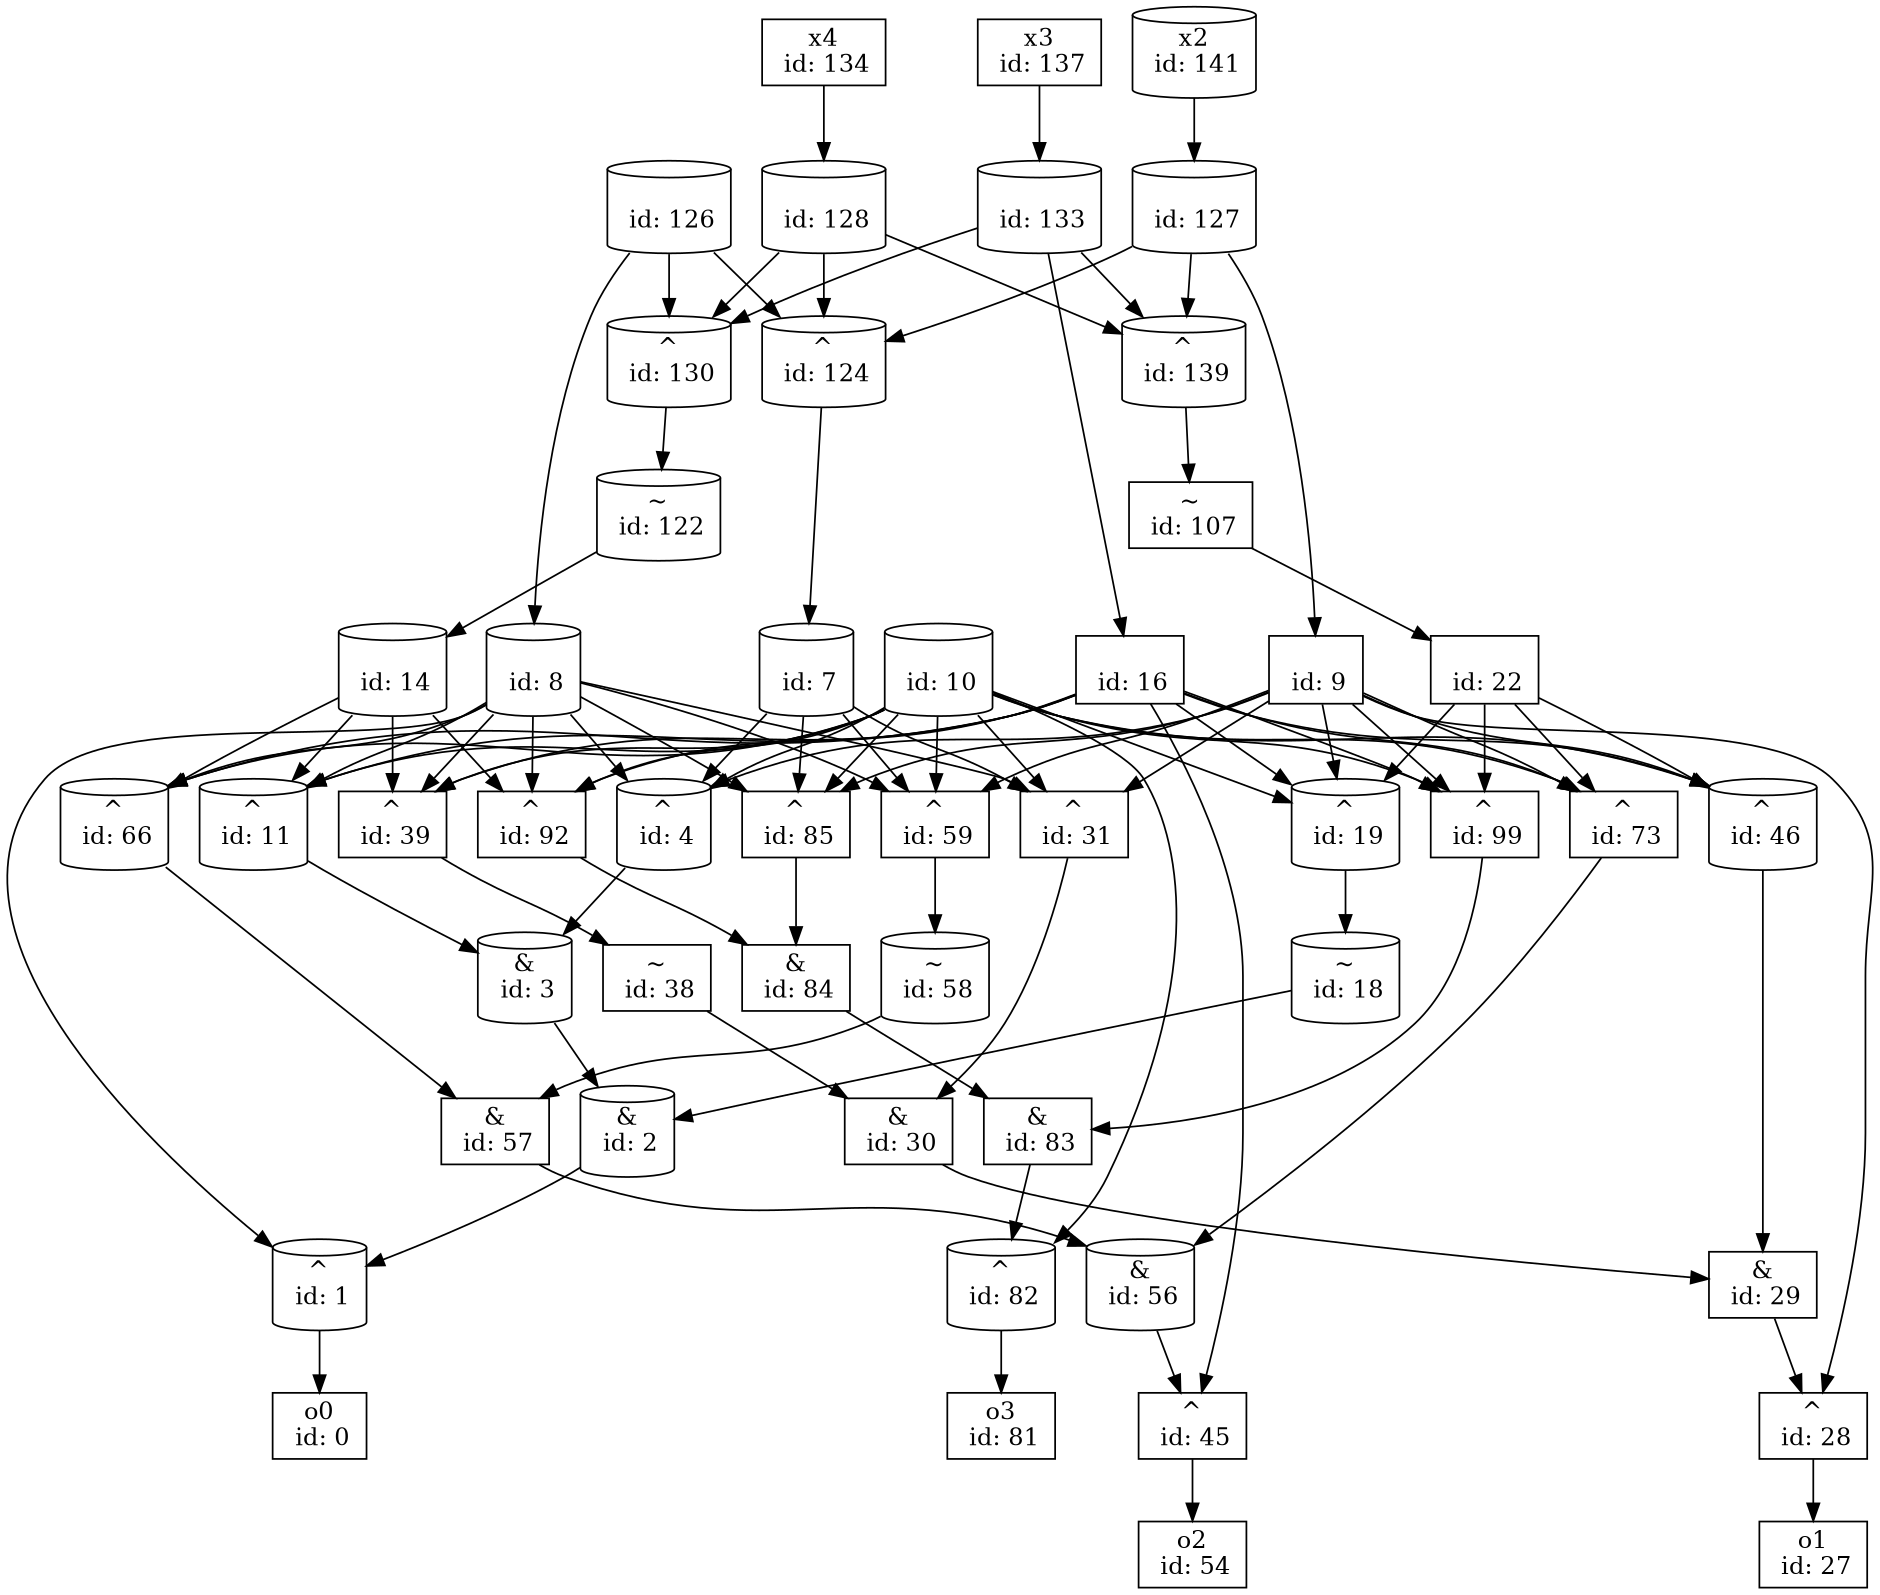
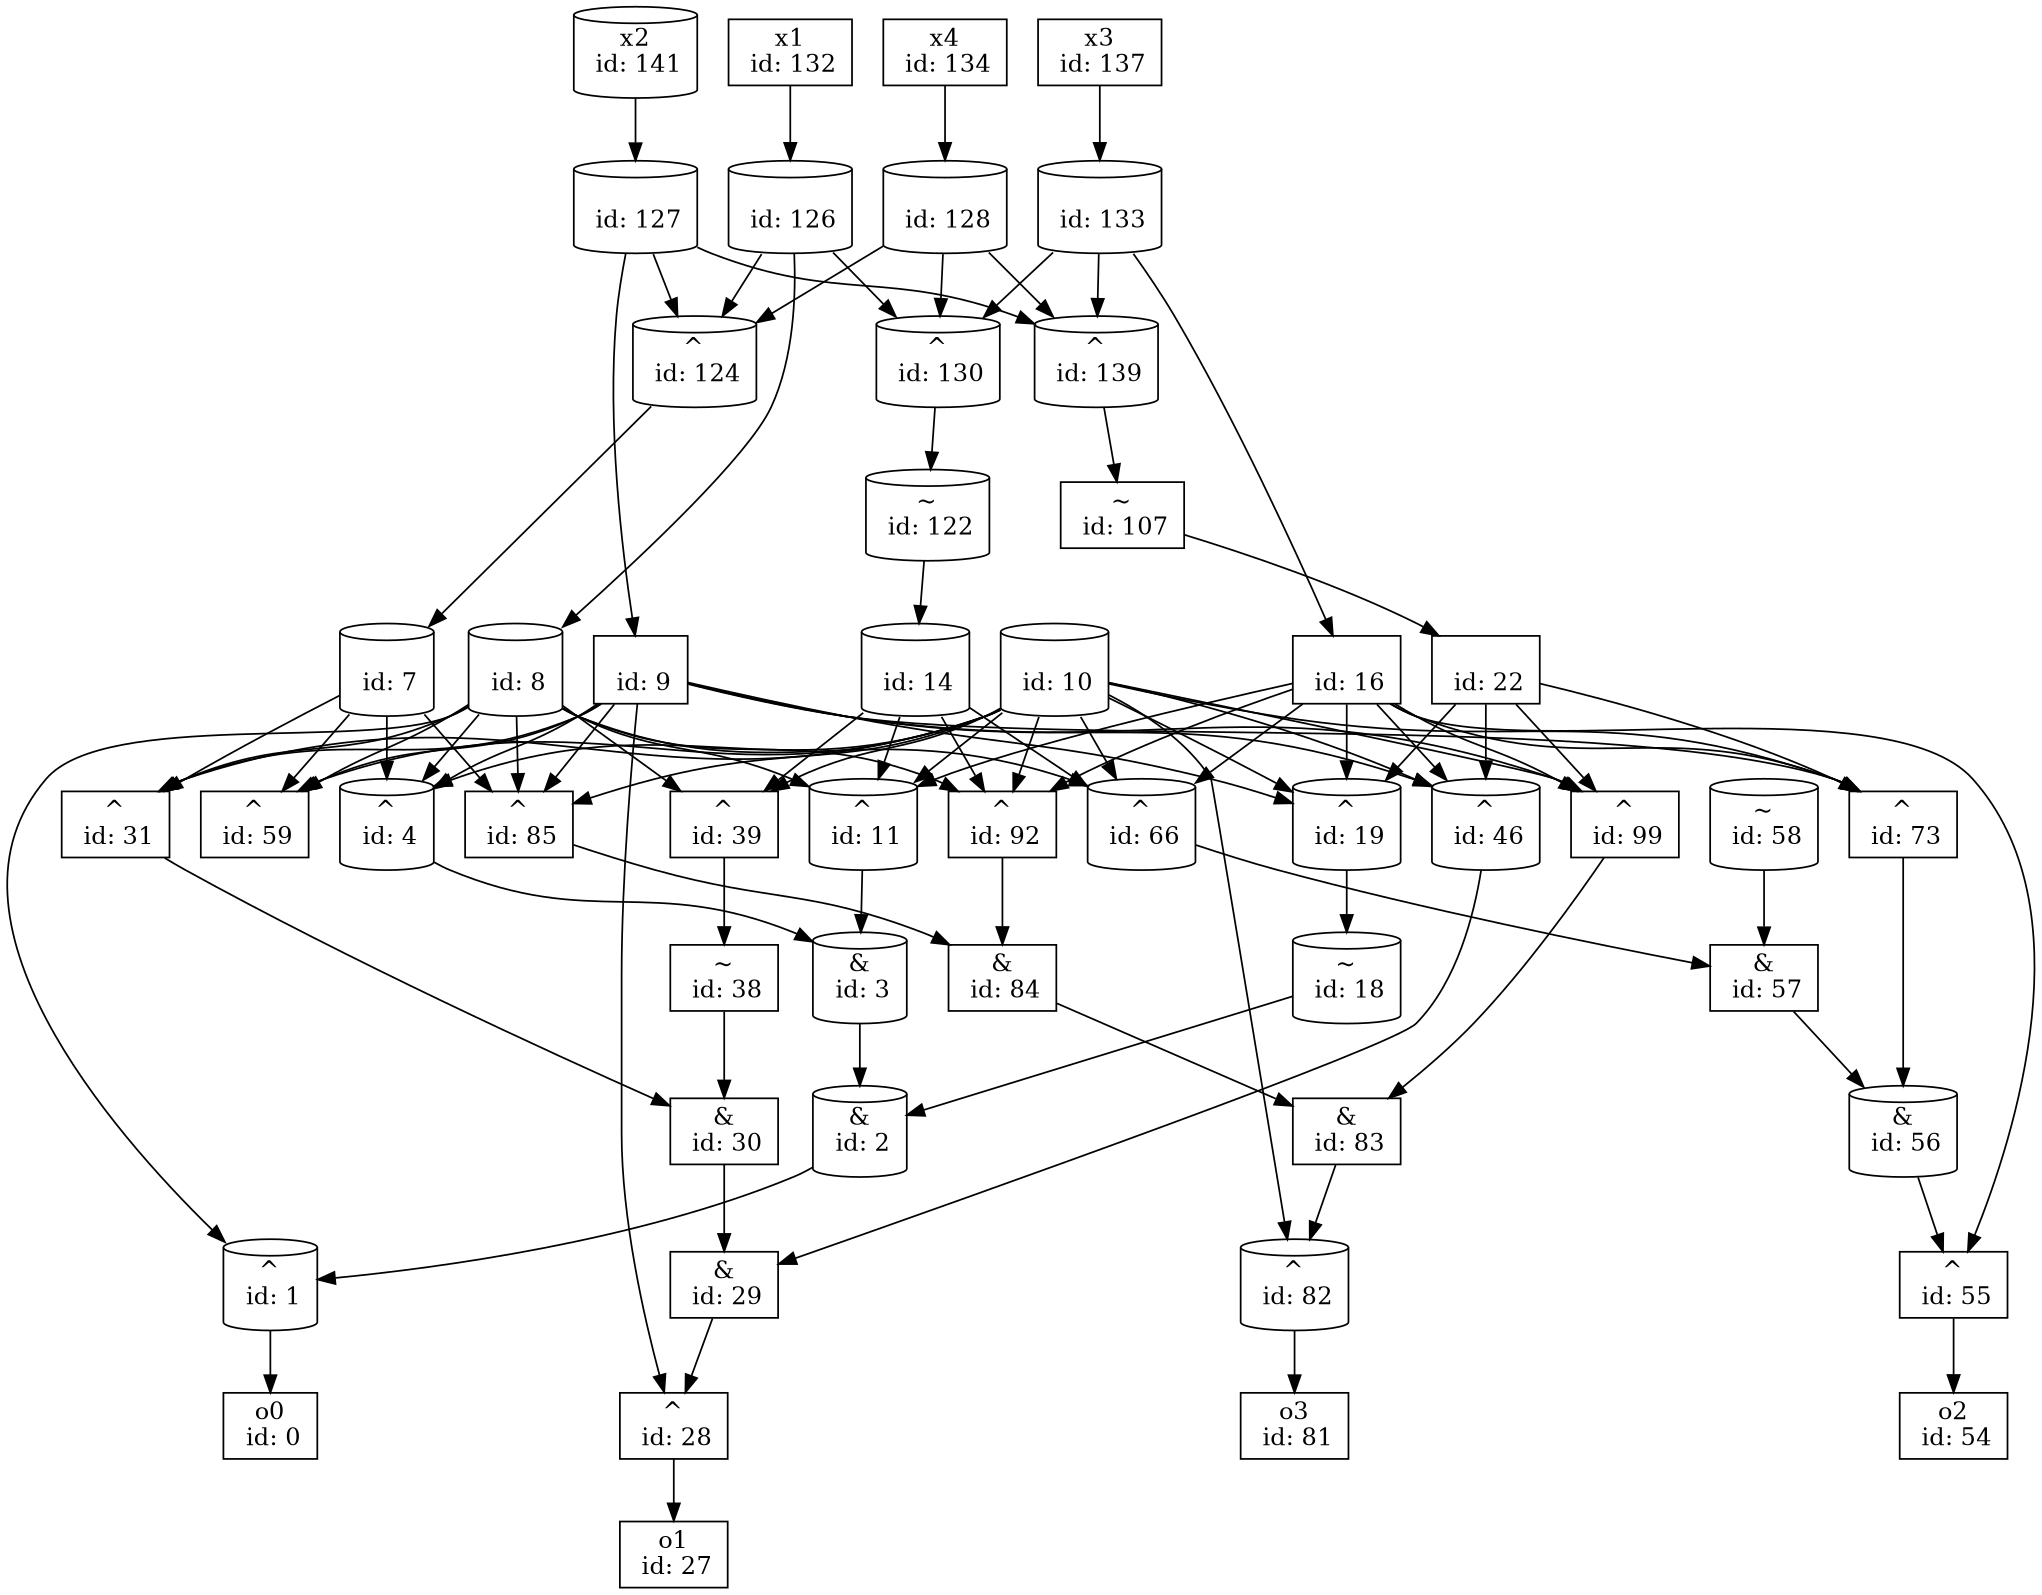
node "x1 id: 132": added
edge "id: 16" -> "^ id: 39": removed
edge "^ id: 59" -> "~ id: 58": removed
node "^ id: 45": label "^ id: 45" -> "^ id: 55"
